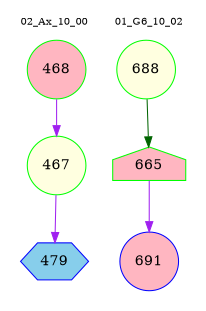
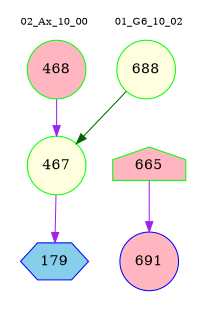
edge "688" -> "665": now "688" -> "467"
node "479": label "479" -> "179"
